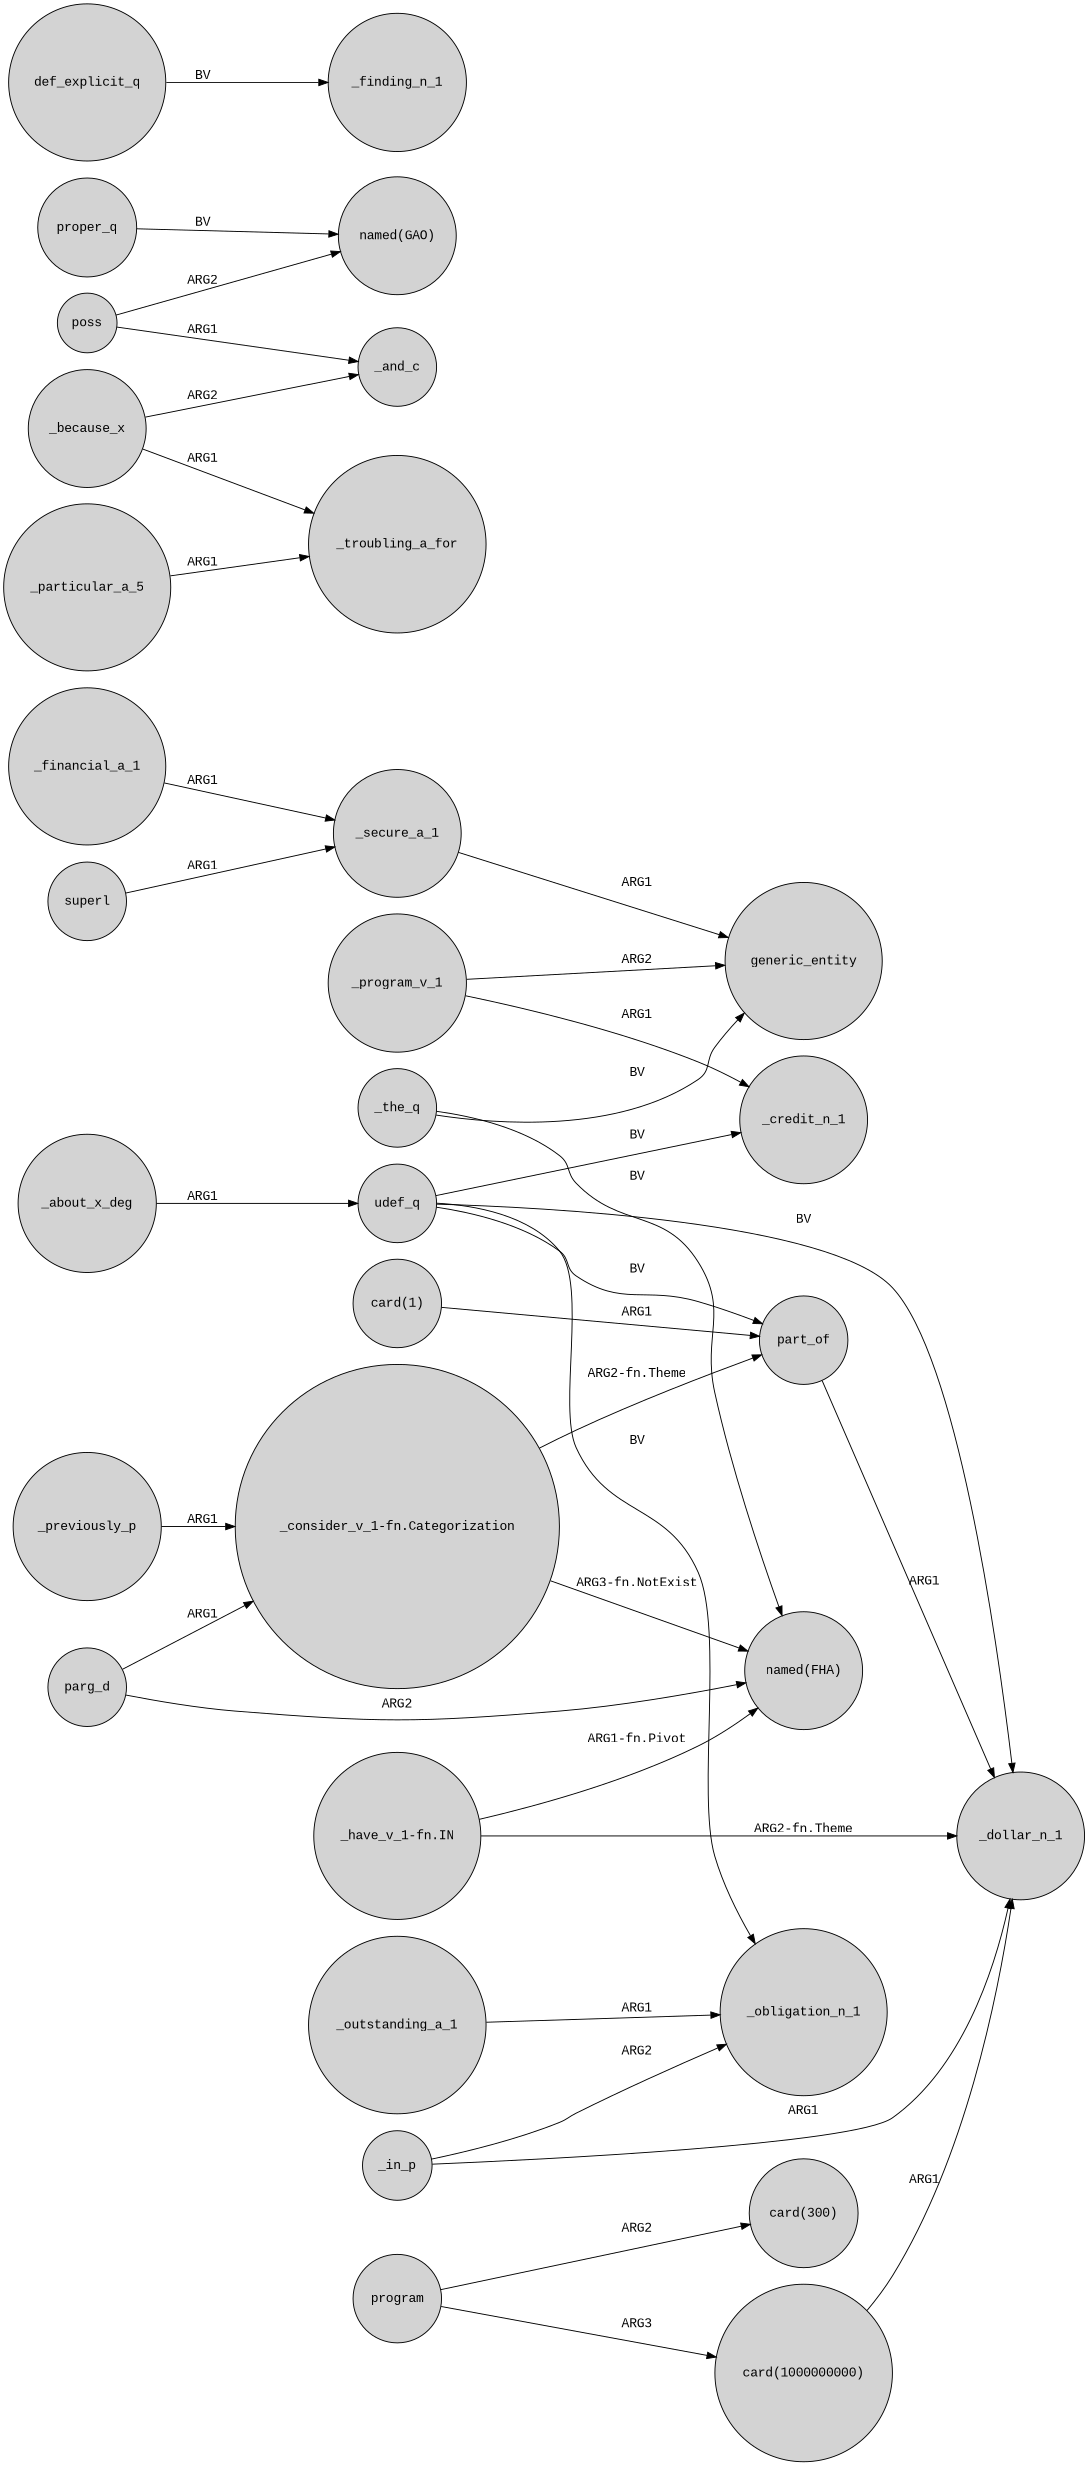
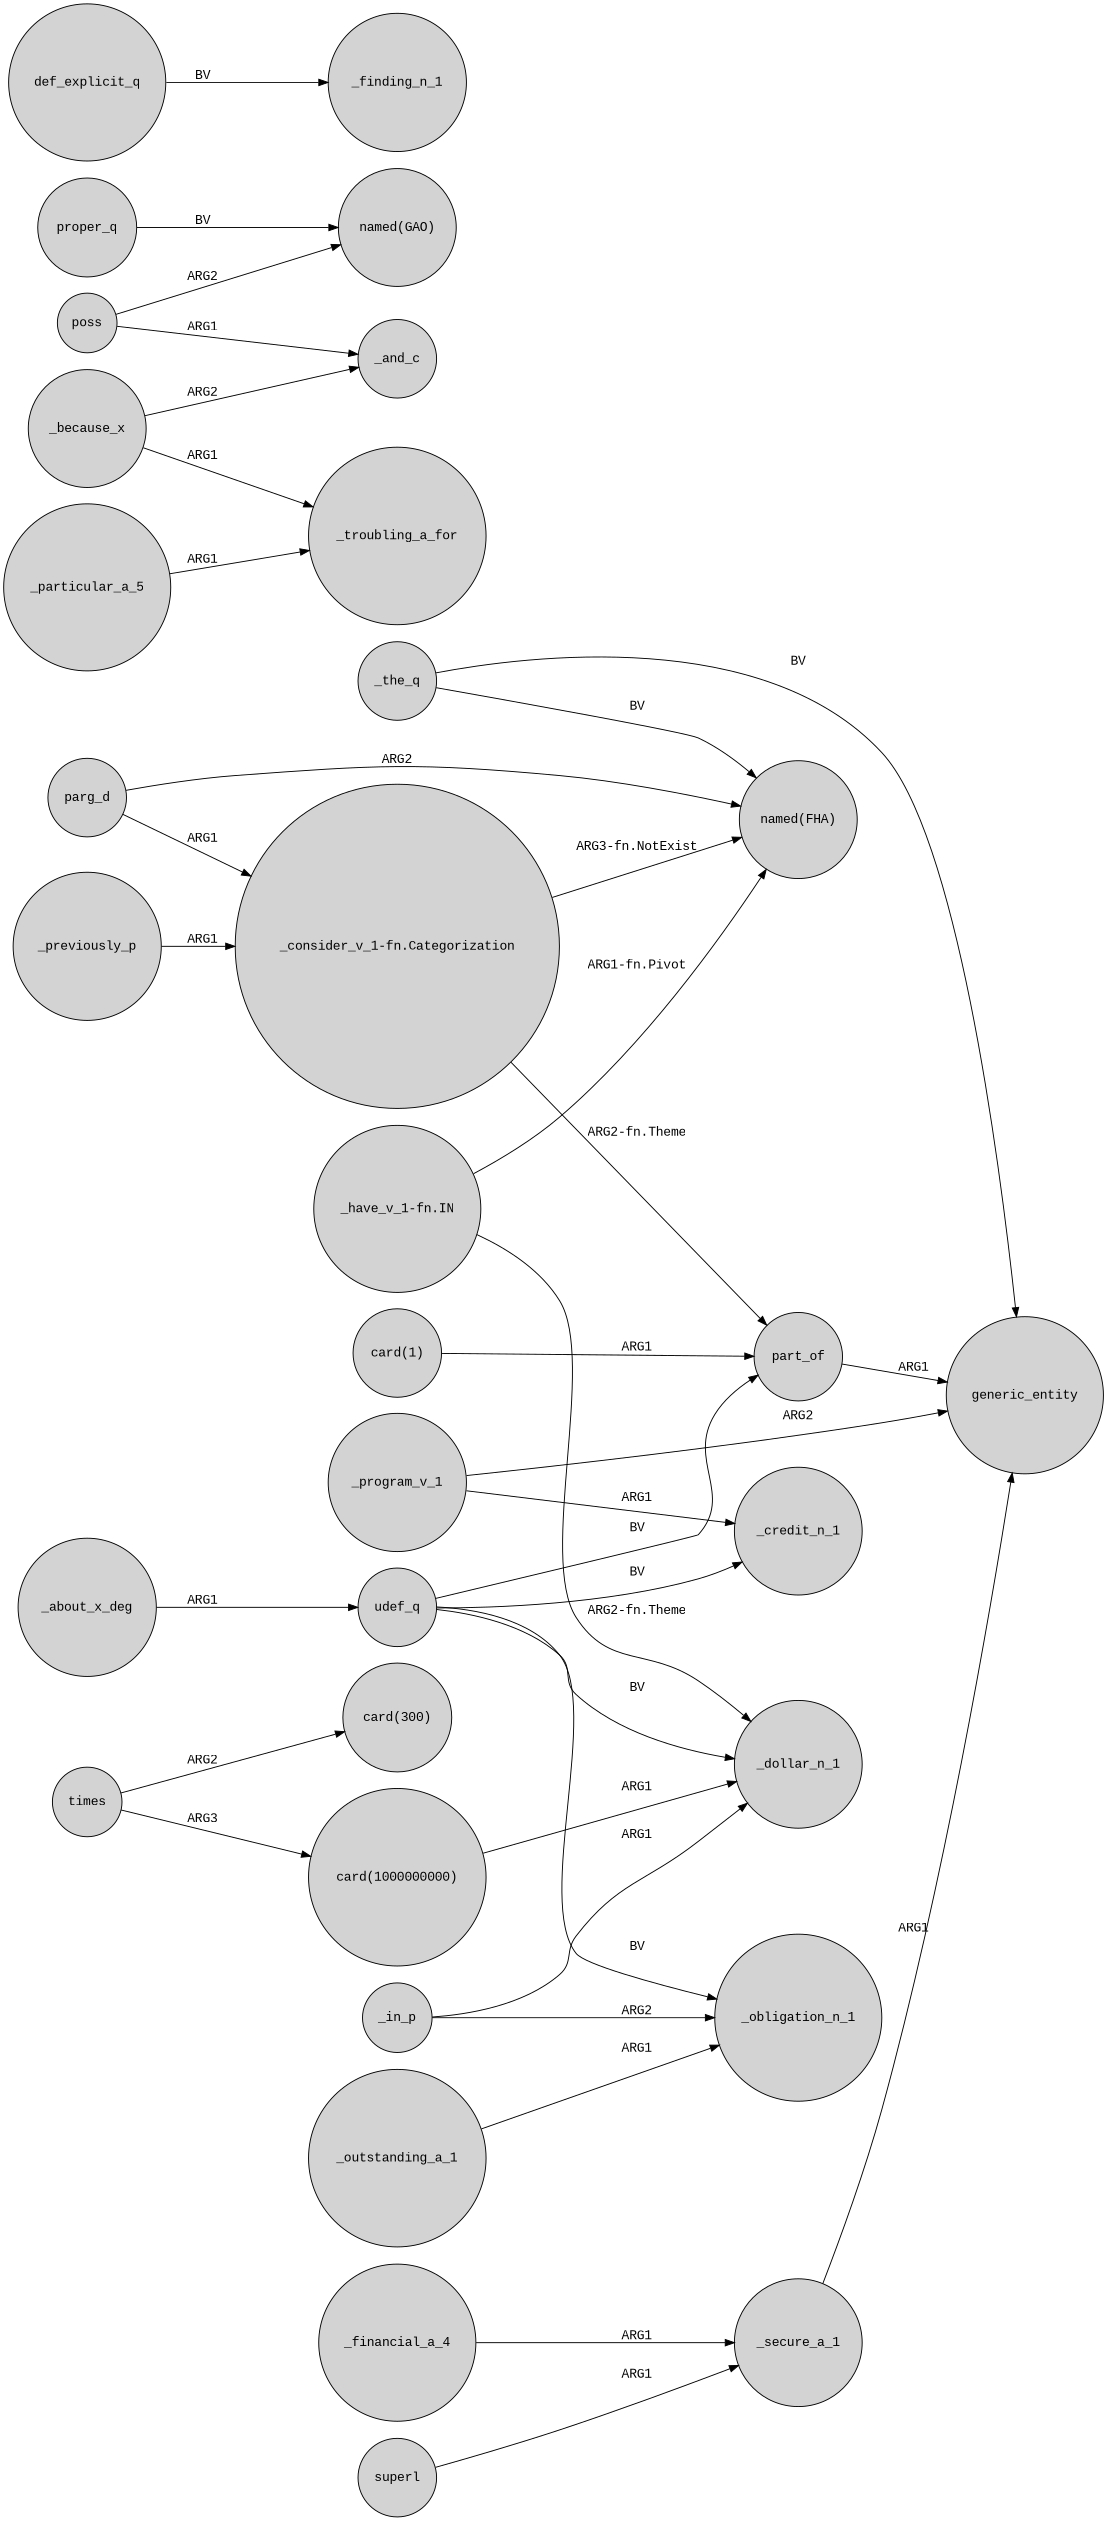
node "_financial_a_1": label "_financial_a_1" -> "_financial_a_4"
edge "part_of" -> "_dollar_n_1": now "part_of" -> "generic_entity"
node "program": label "program" -> "times"
